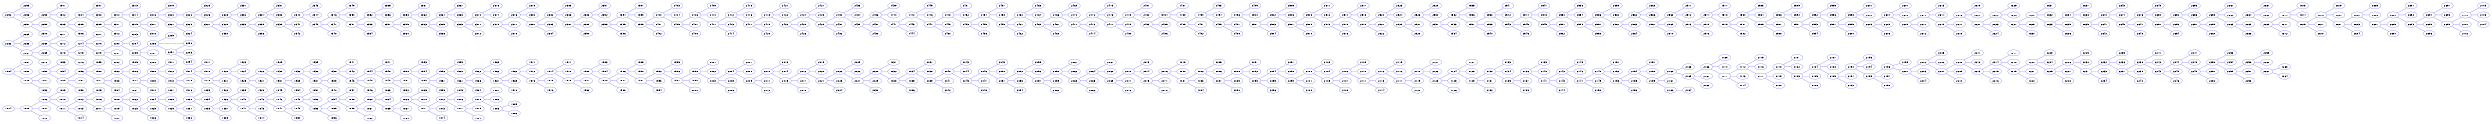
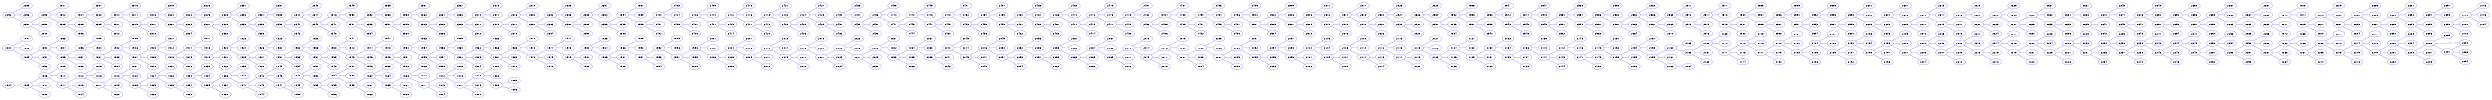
edge "2320" -- "2322": now "2321" -- "2322"
node "2200": added
edge "2262" -- "2261": added
